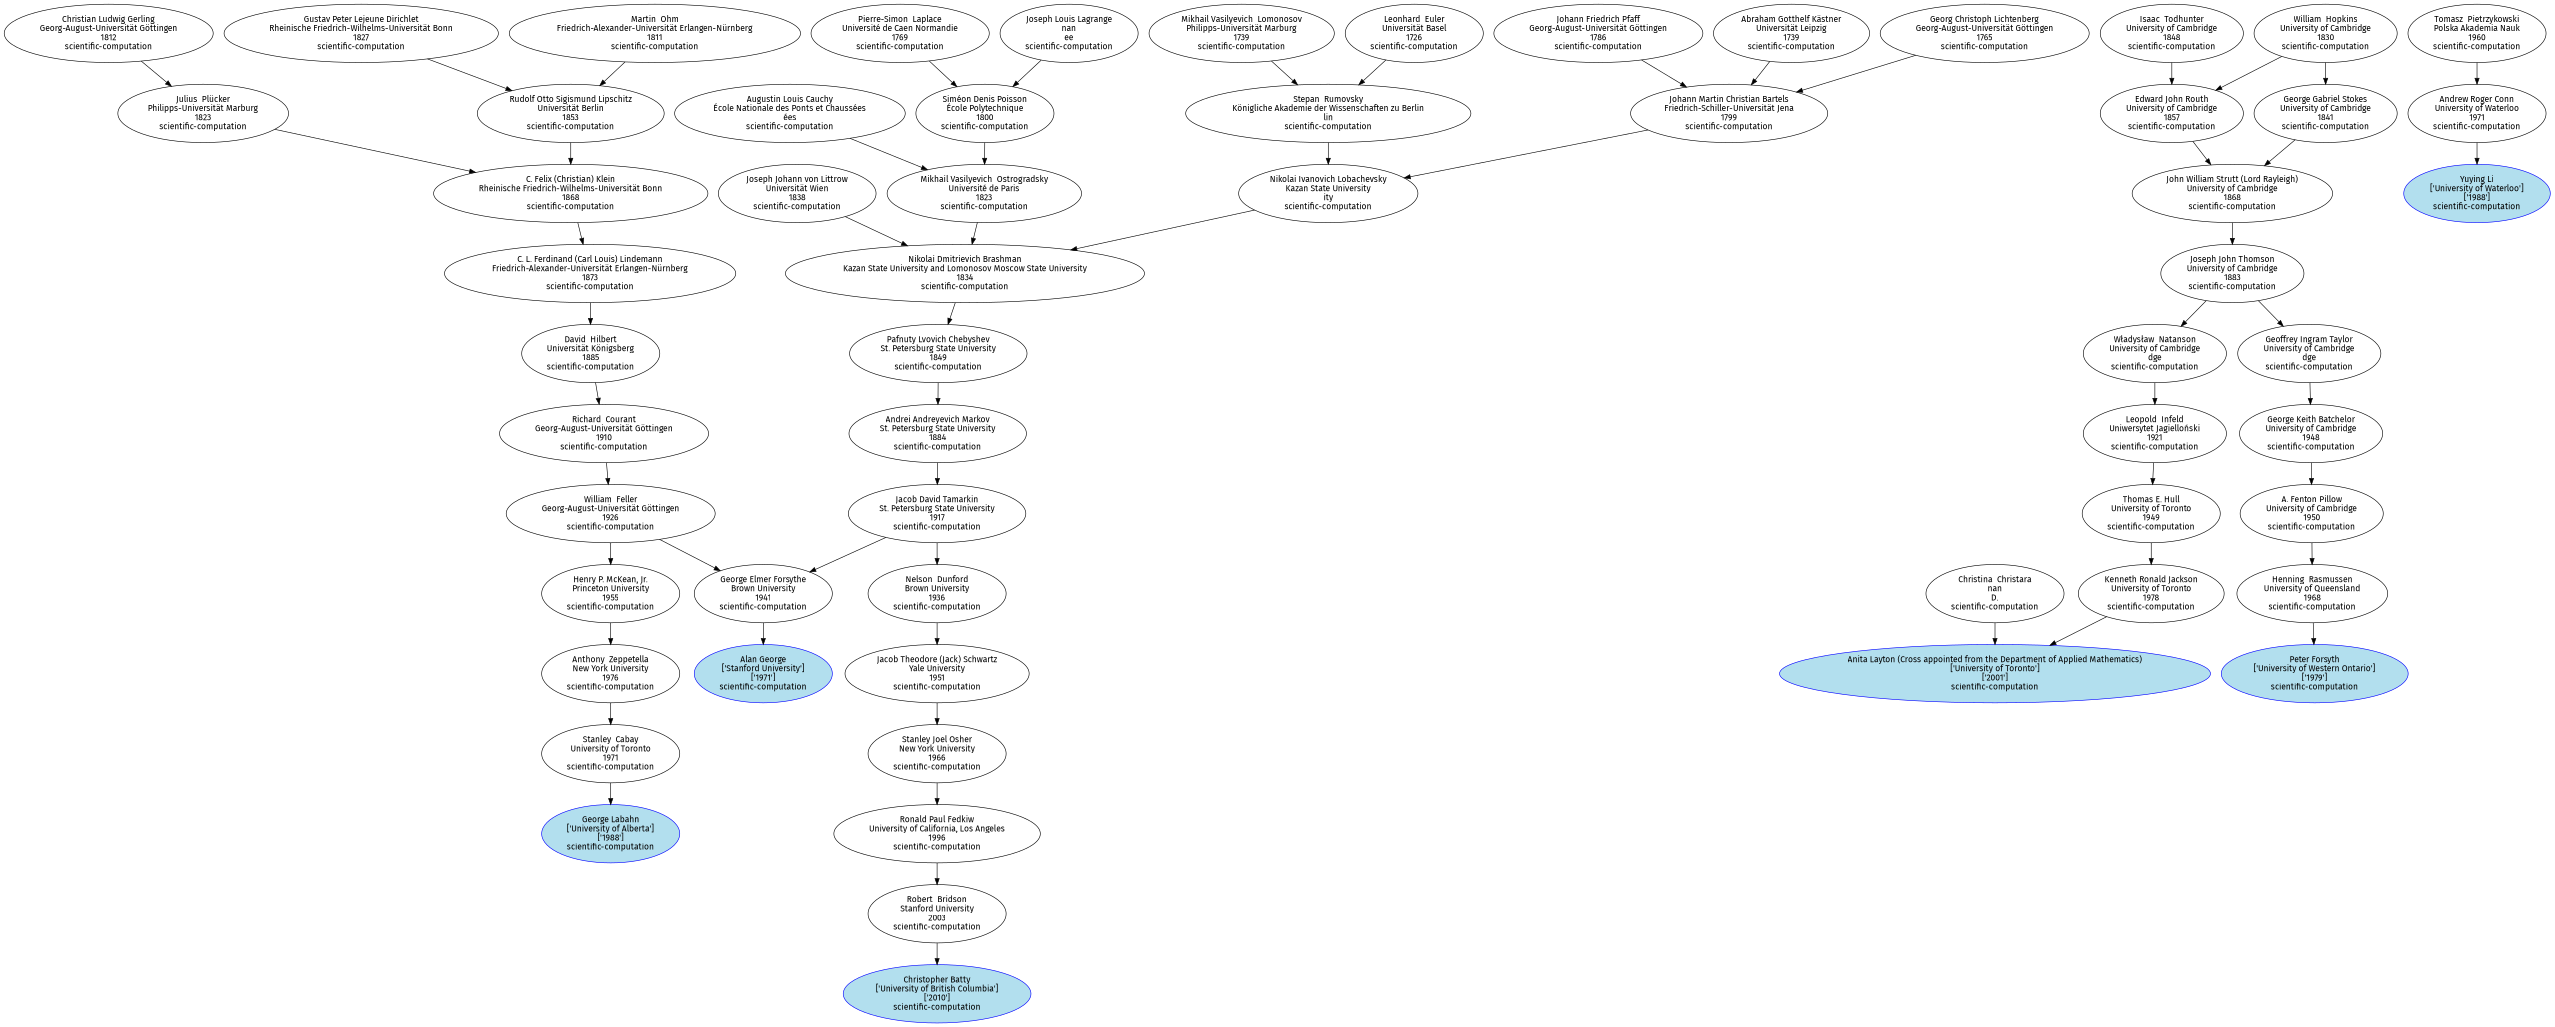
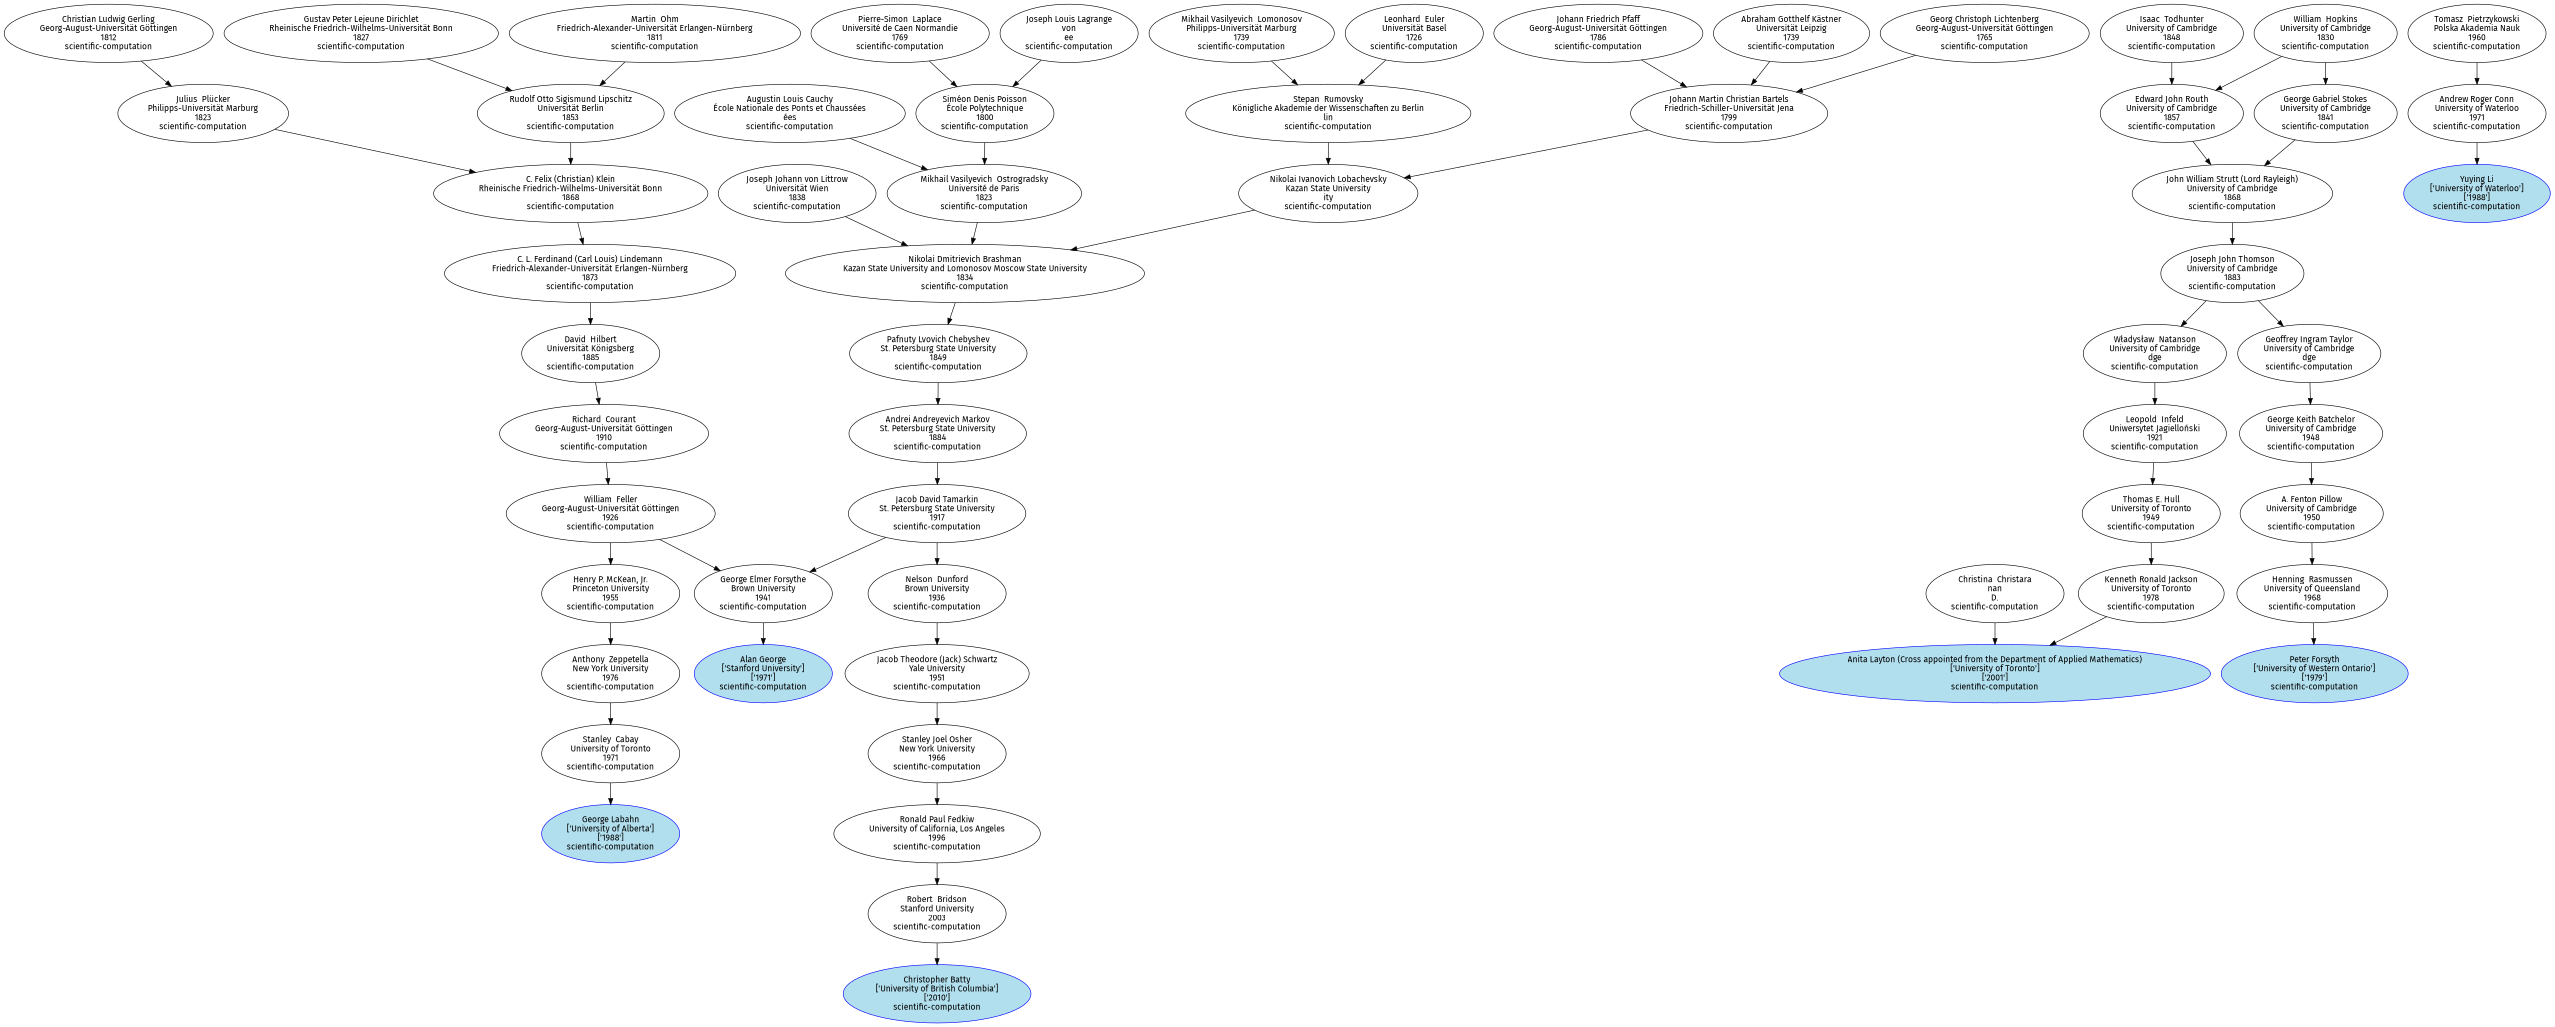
node "Joseph Louis Lagrange nan ee scientific-computation": label "Joseph Louis Lagrange nan ee scientific-computation" -> "Joseph Louis Lagrange von ee scientific-computation"
